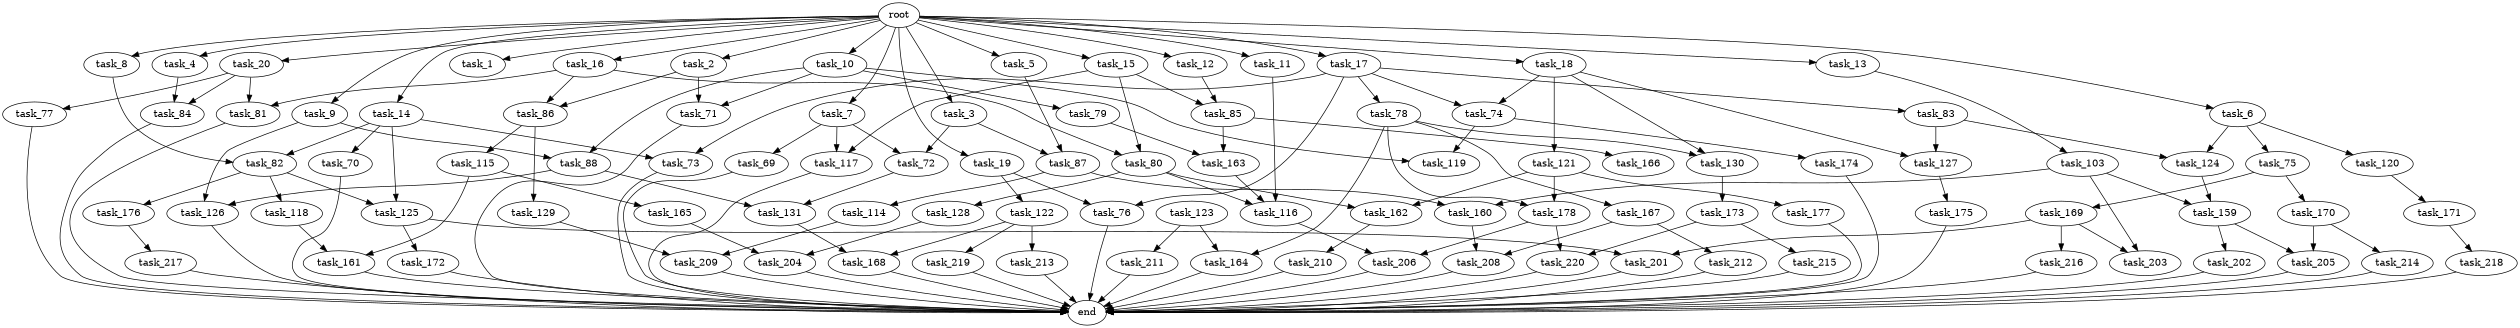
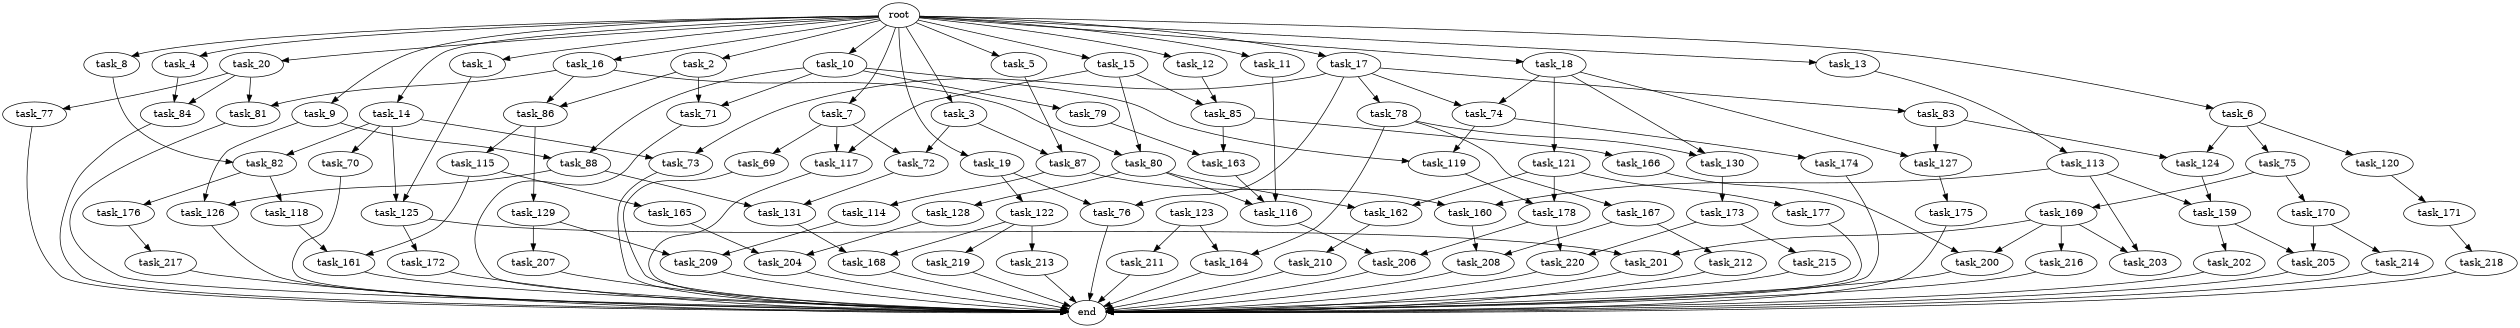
node "task_103": label "task_103" -> "task_113"
edge "task_82" -> "task_125": now "task_1" -> "task_125"
edge "task_78" -> "task_178": now "task_119" -> "task_178"
node "task_207": added
node "task_200": added
